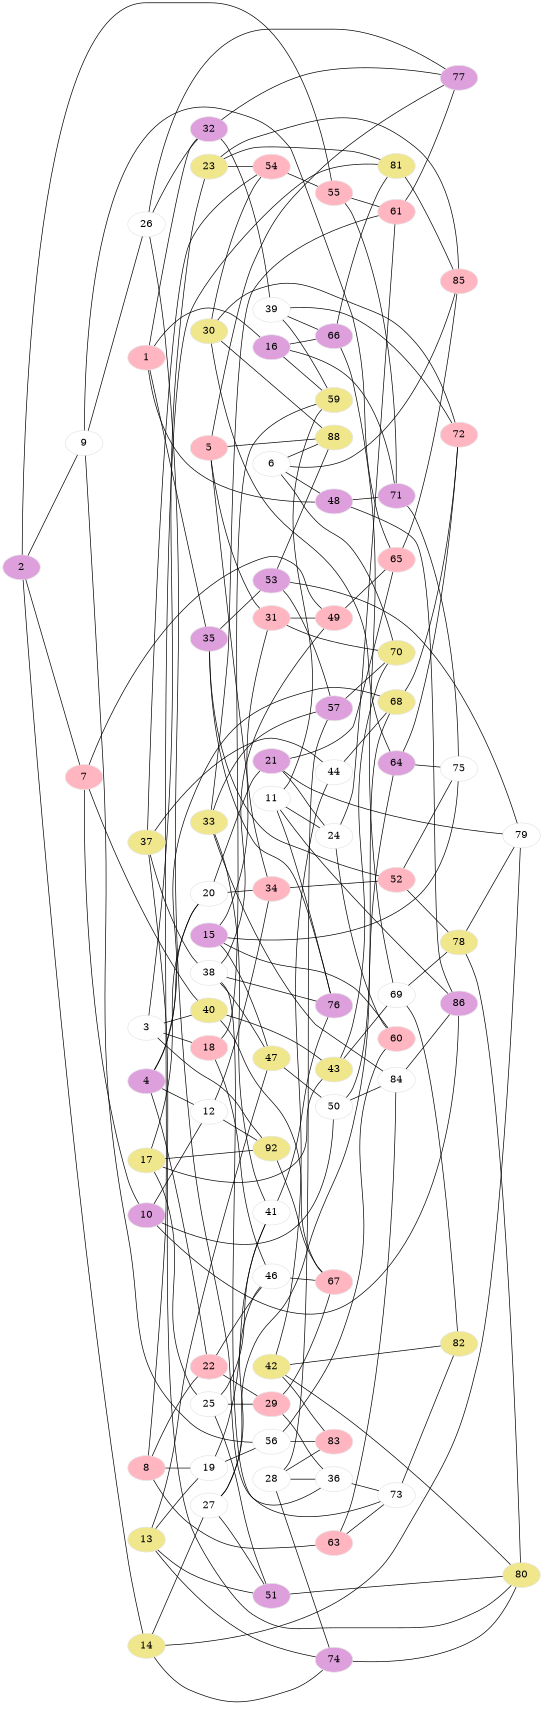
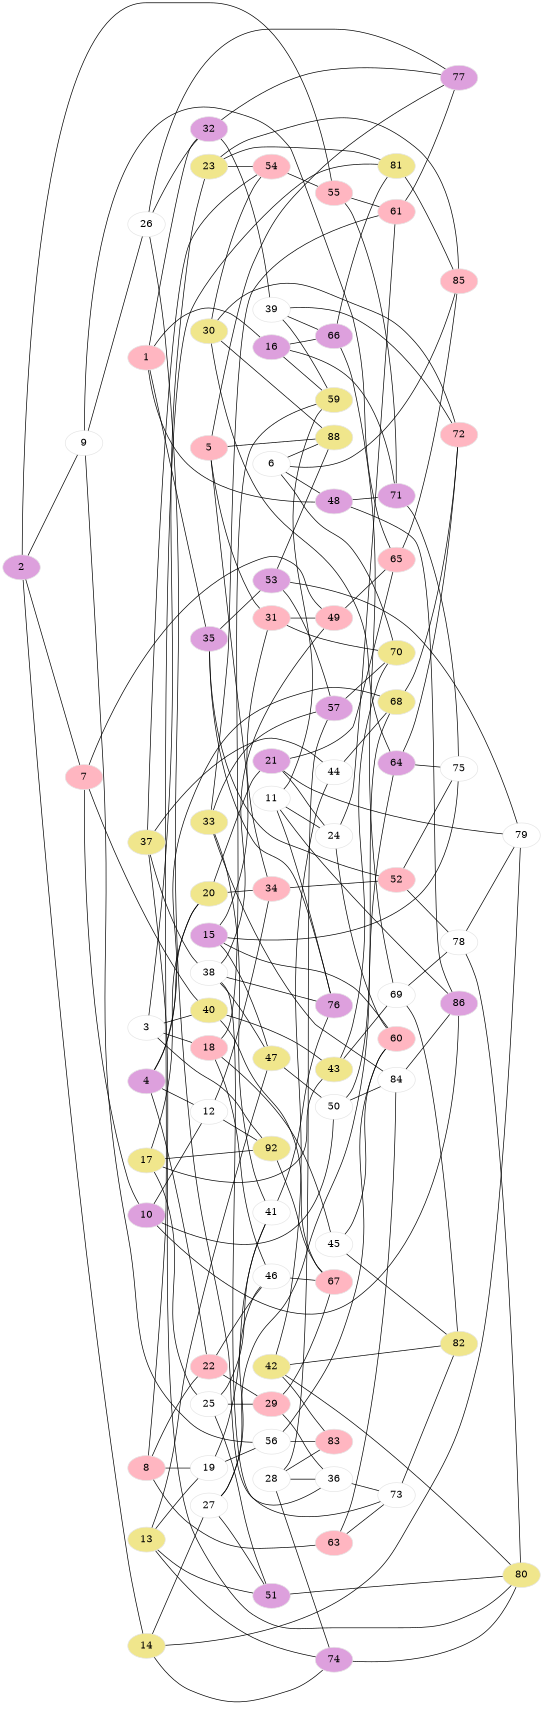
node "20": fillcolor white -> khaki
node "78": fillcolor khaki -> white
node "45": added
